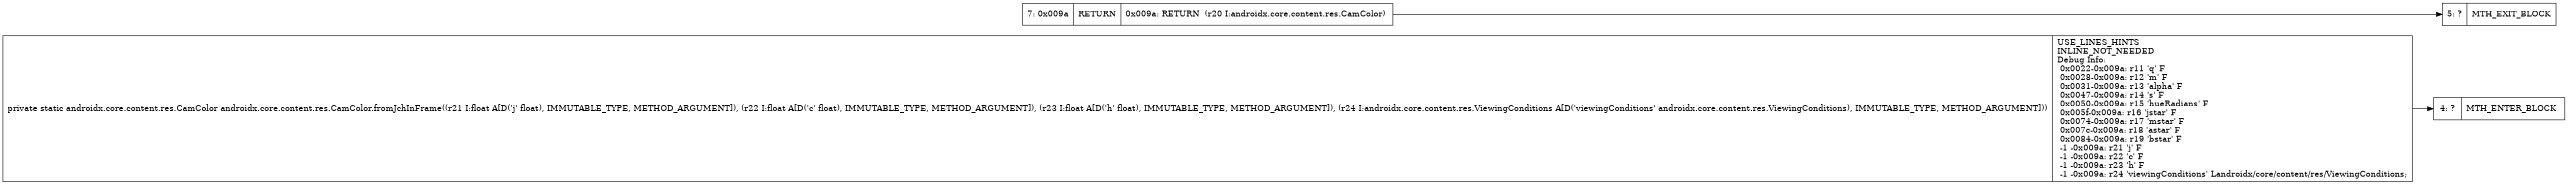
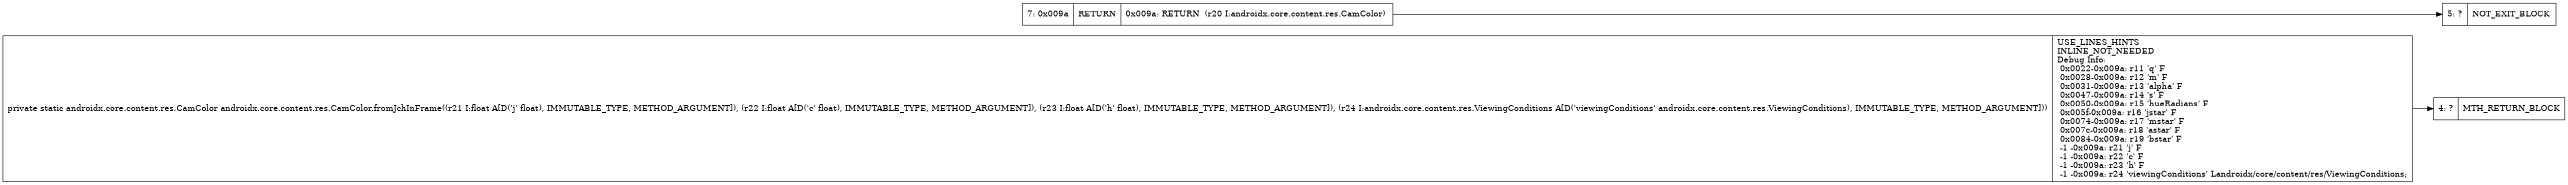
node "5: ?": text "MTH_EXIT_BLOCK" -> "NOT_EXIT_BLOCK"
node "4: ?": text "MTH_ENTER_BLOCK" -> "MTH_RETURN_BLOCK"
